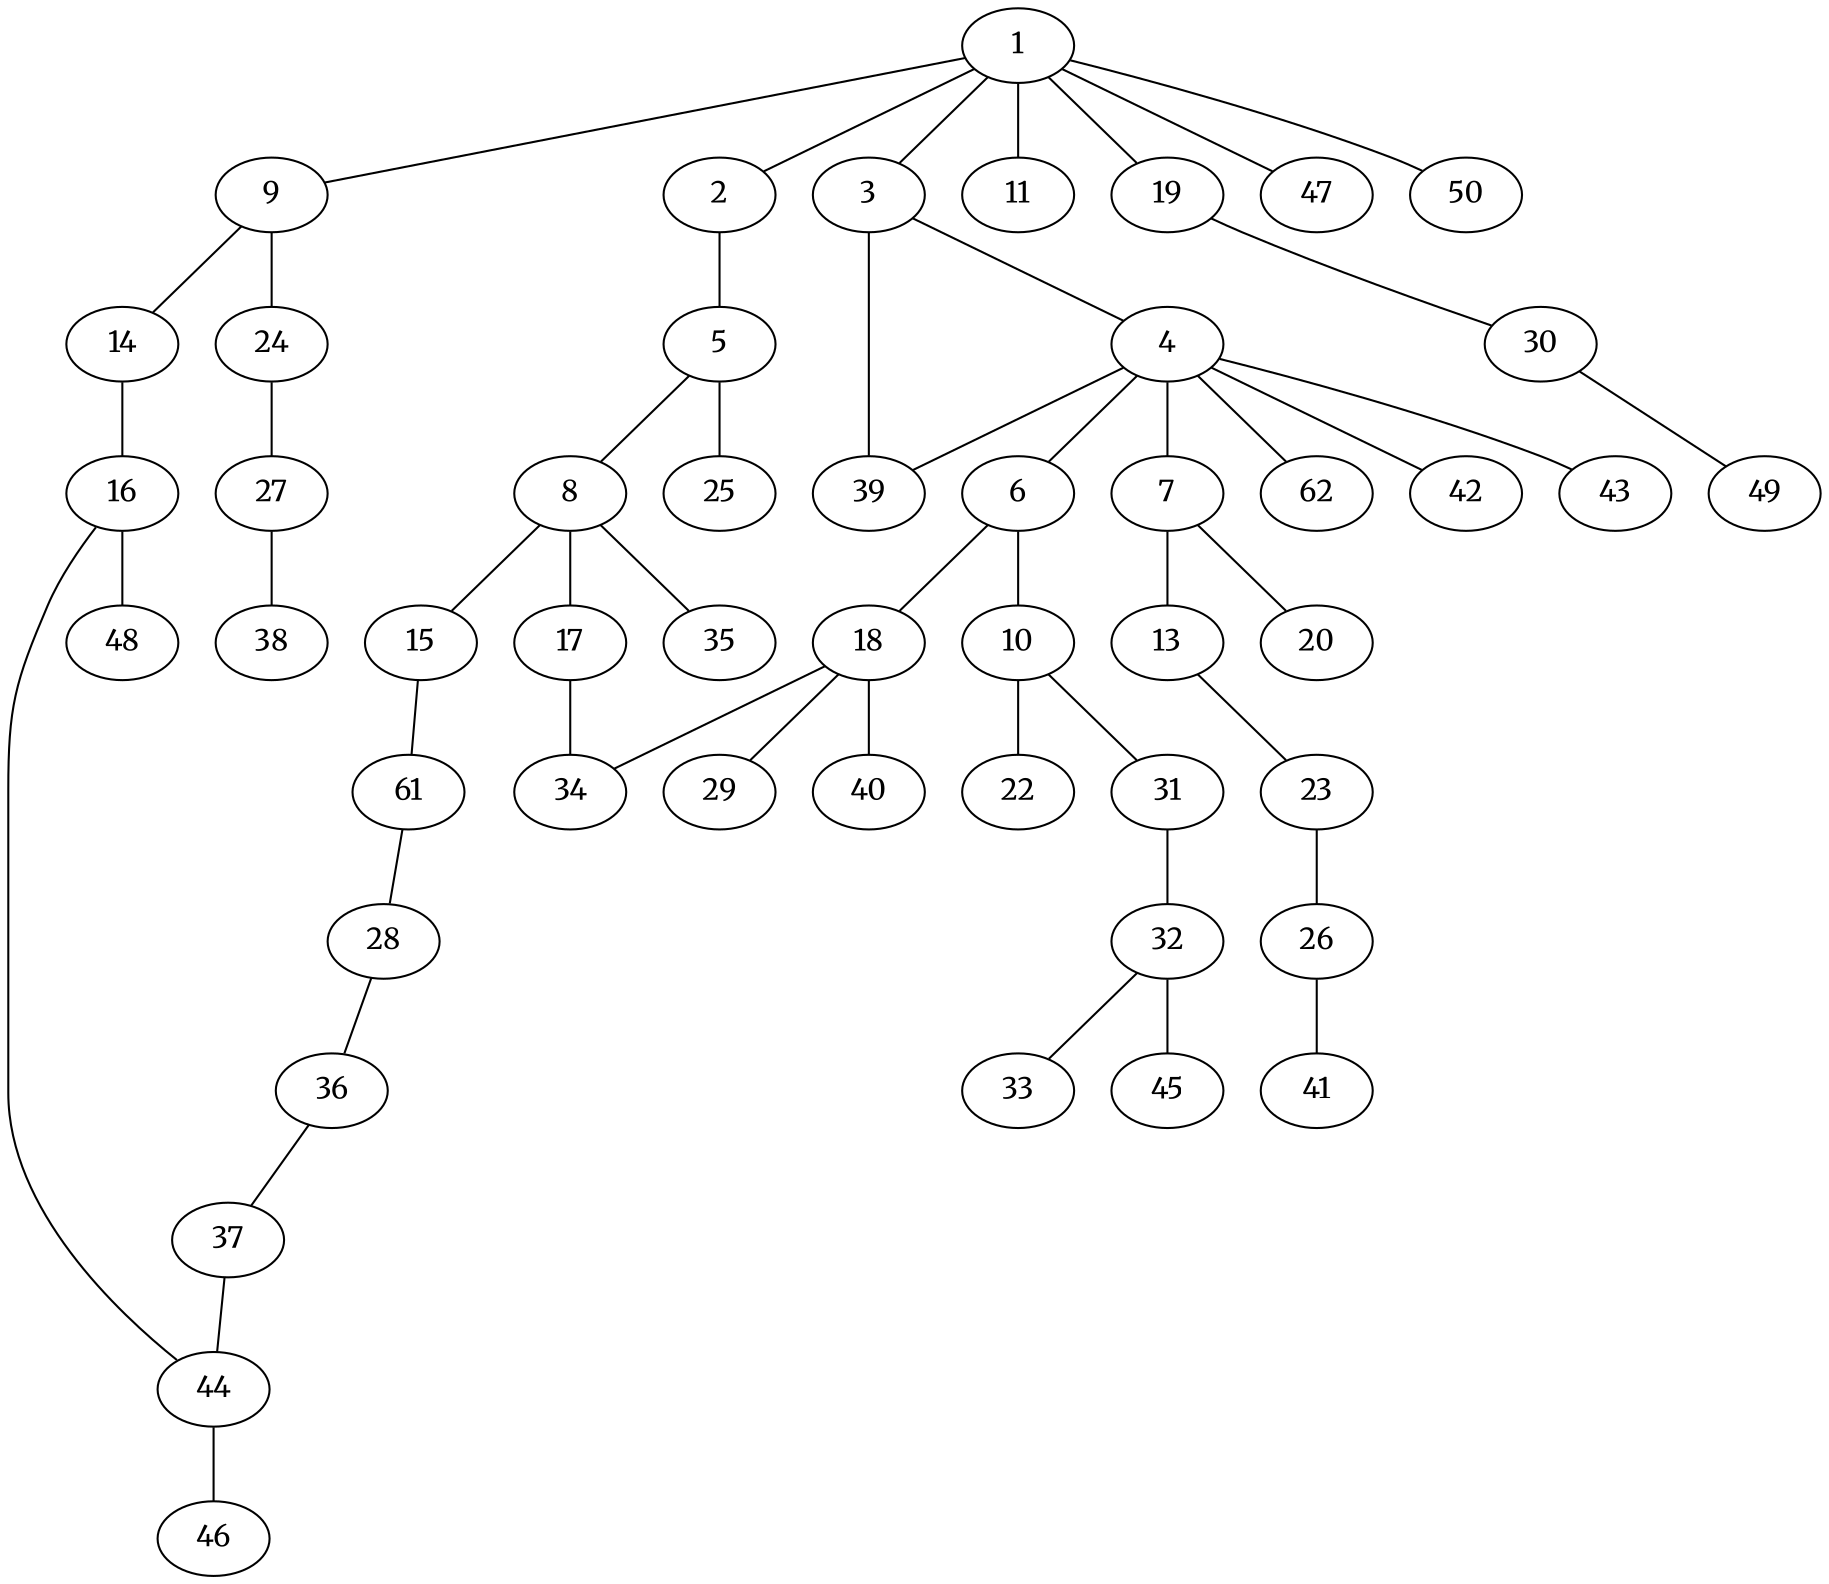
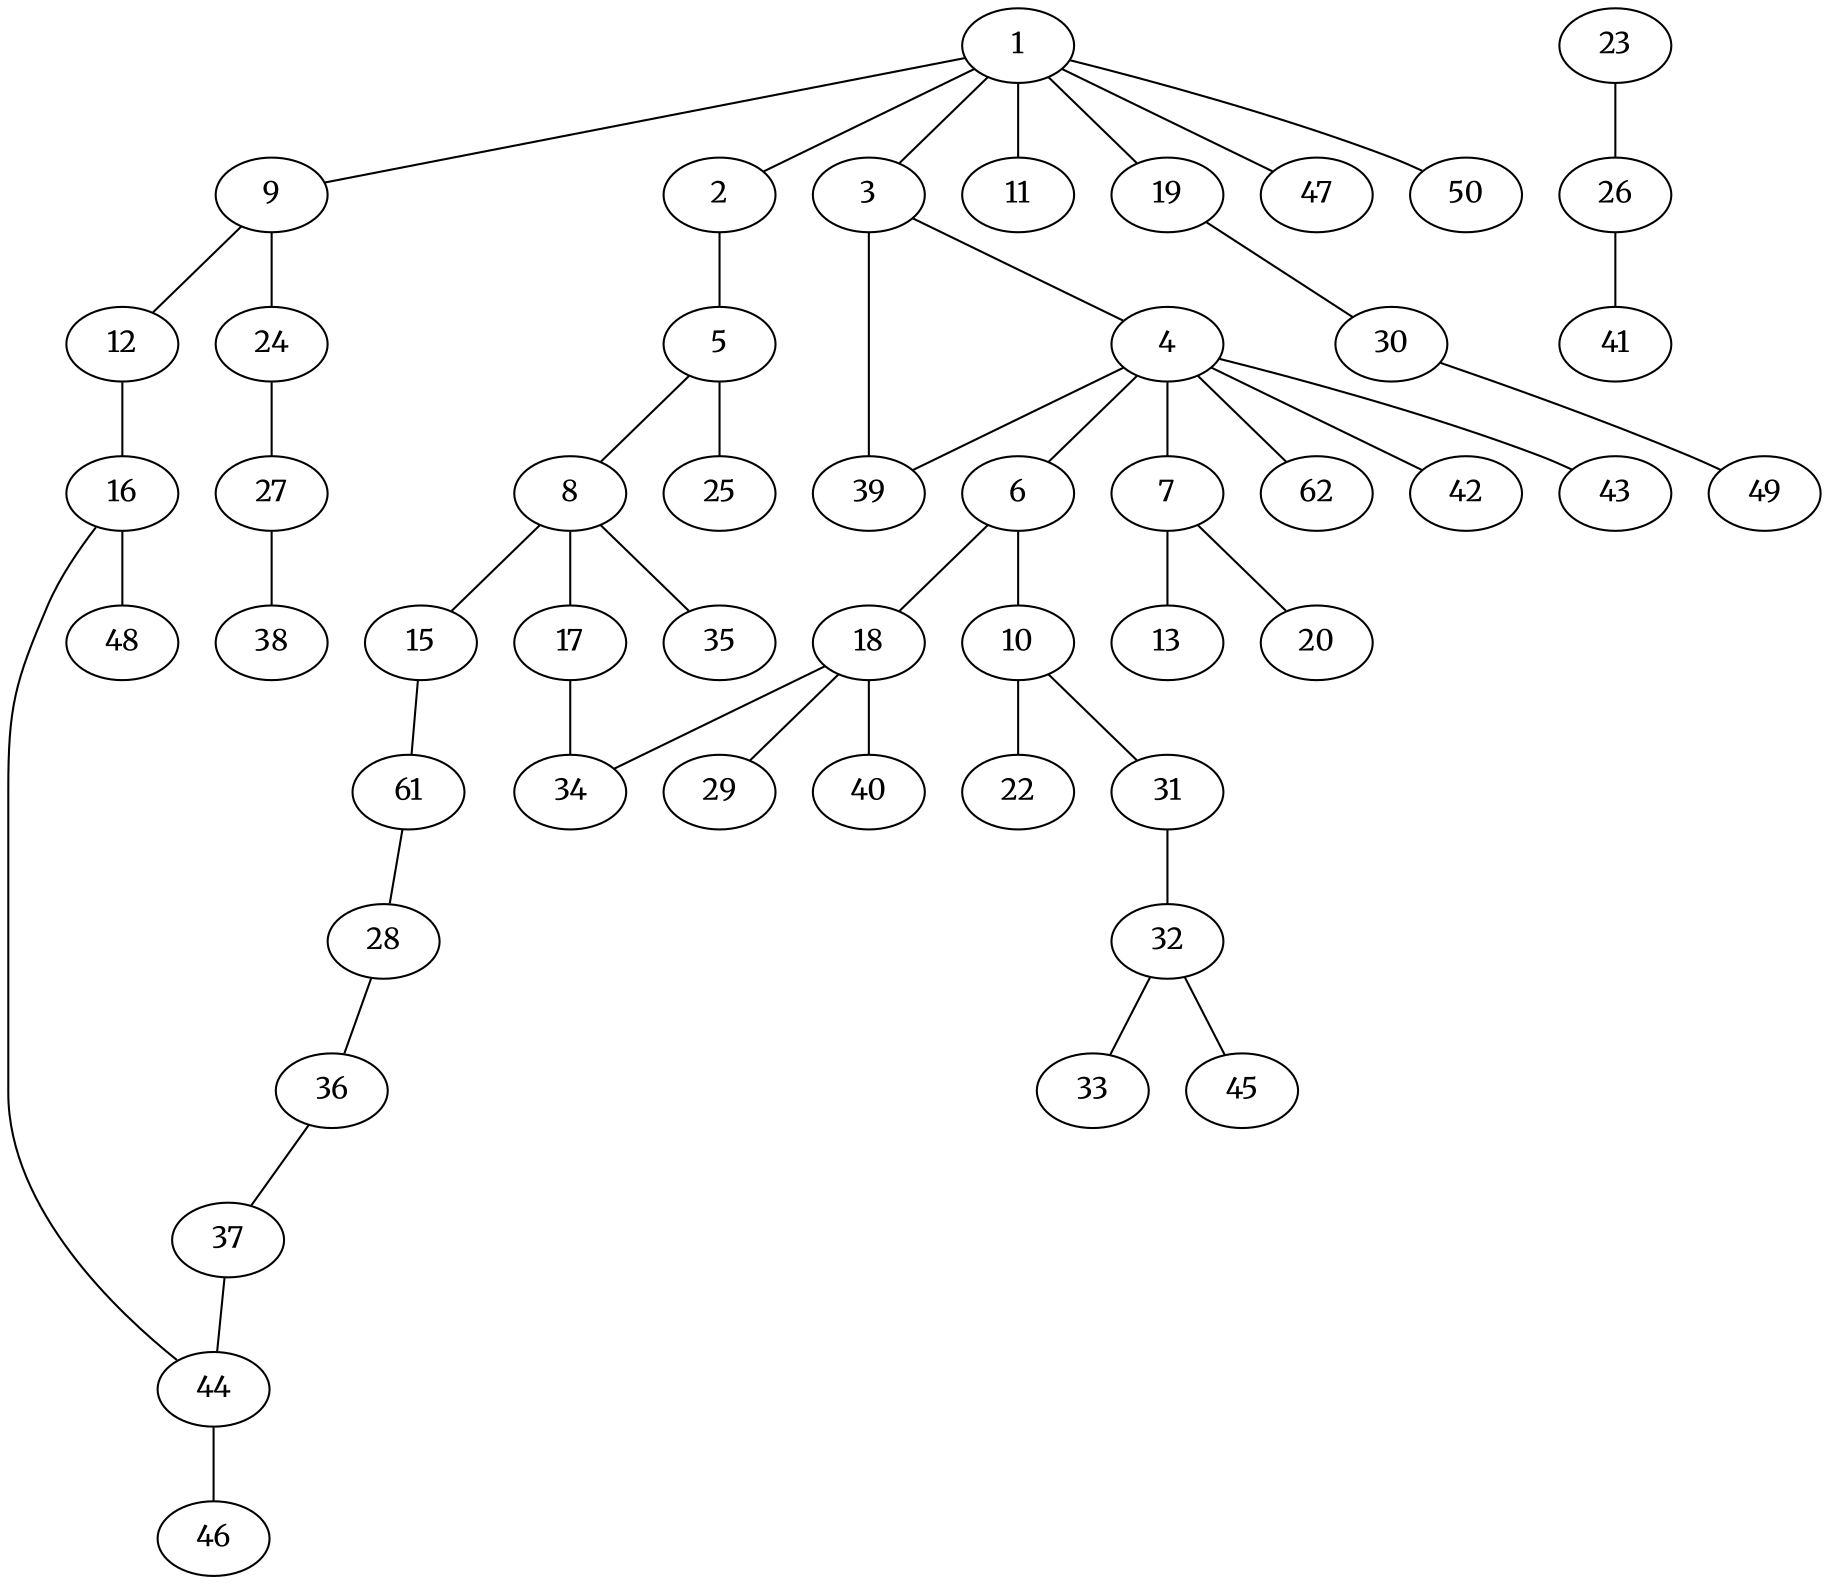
node "14": label "14" -> "12"
edge "13" -- "23": removed
